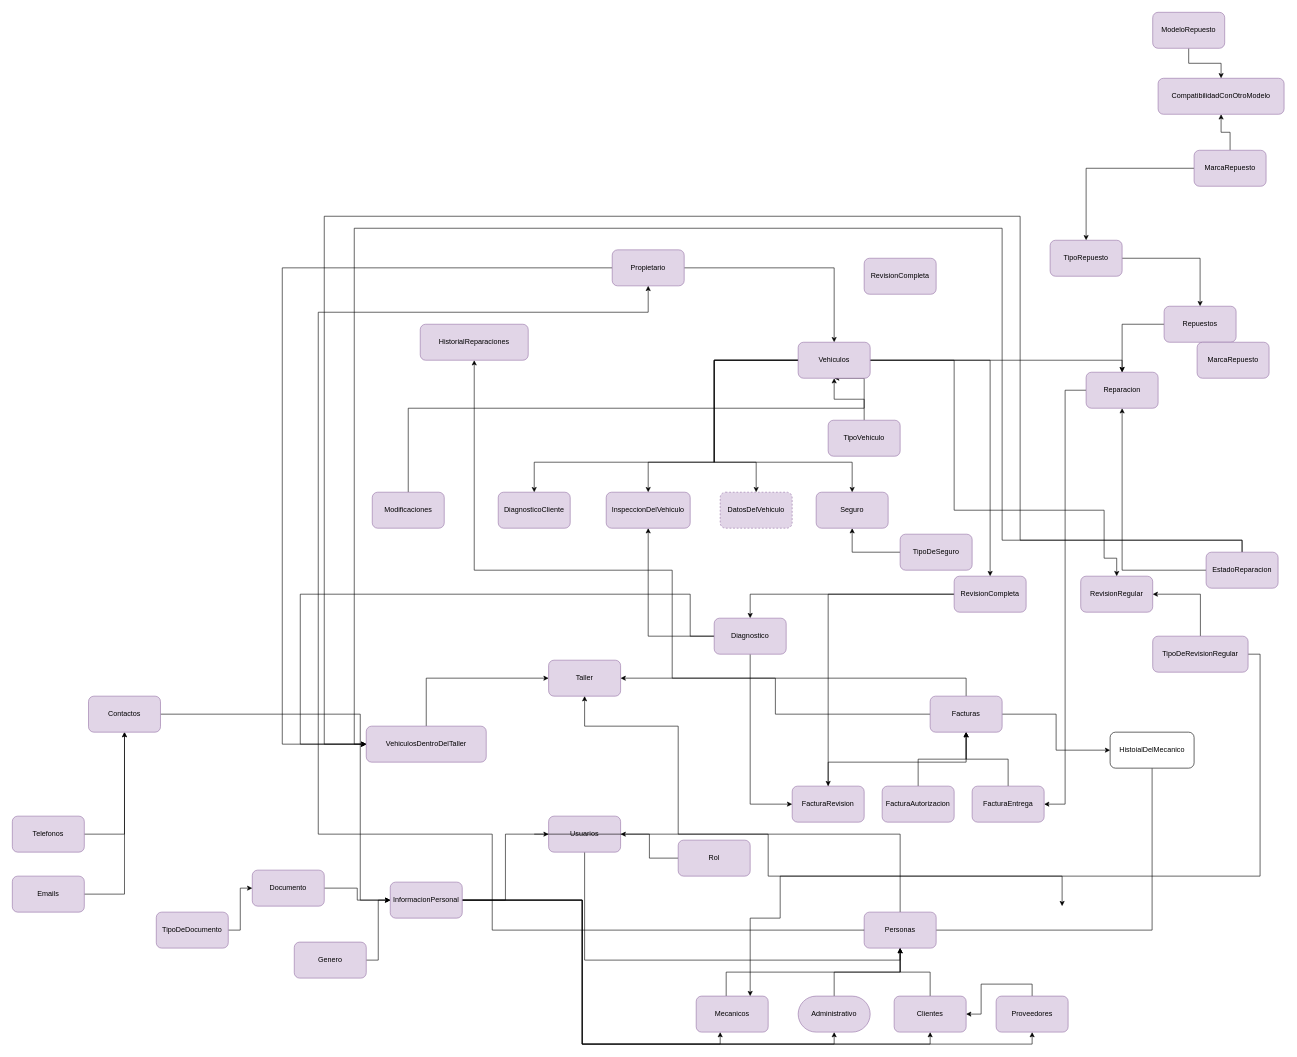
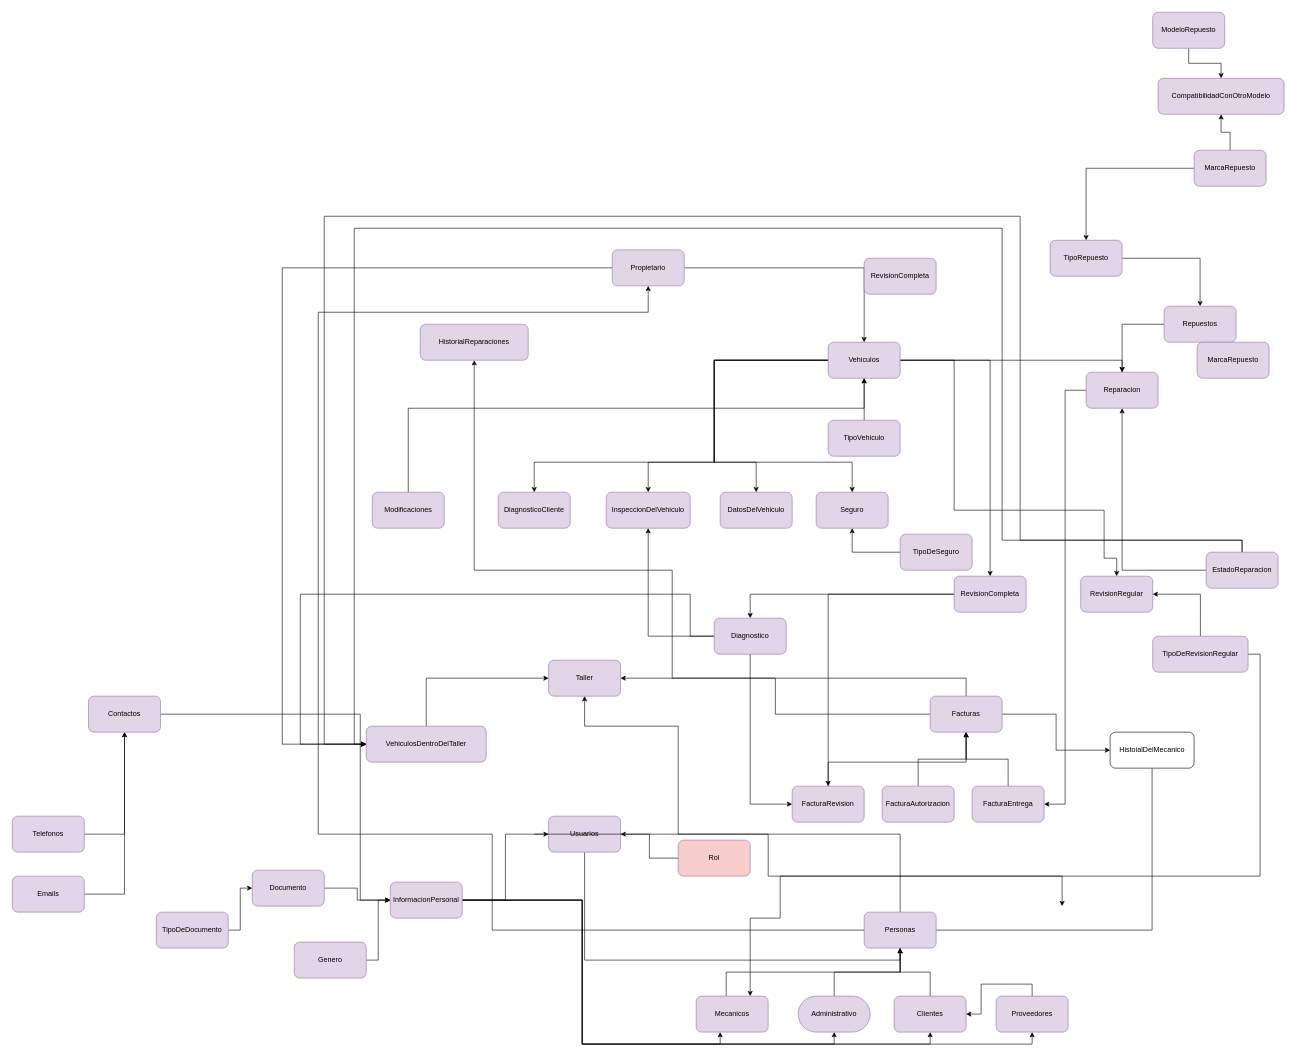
node "Vehiculos": moved (834, 360) -> (864, 360)
node "DatosDelVehiculo": style dashed -> solid
node "Rol": fillcolor #e1d5e7 -> #f8cecc
